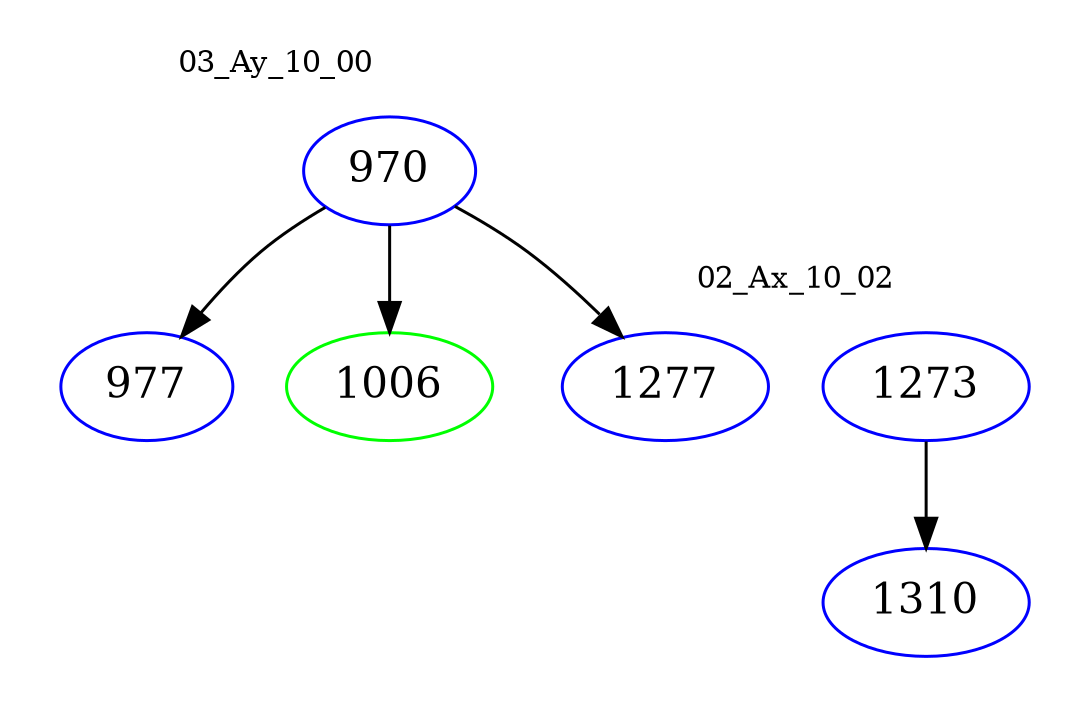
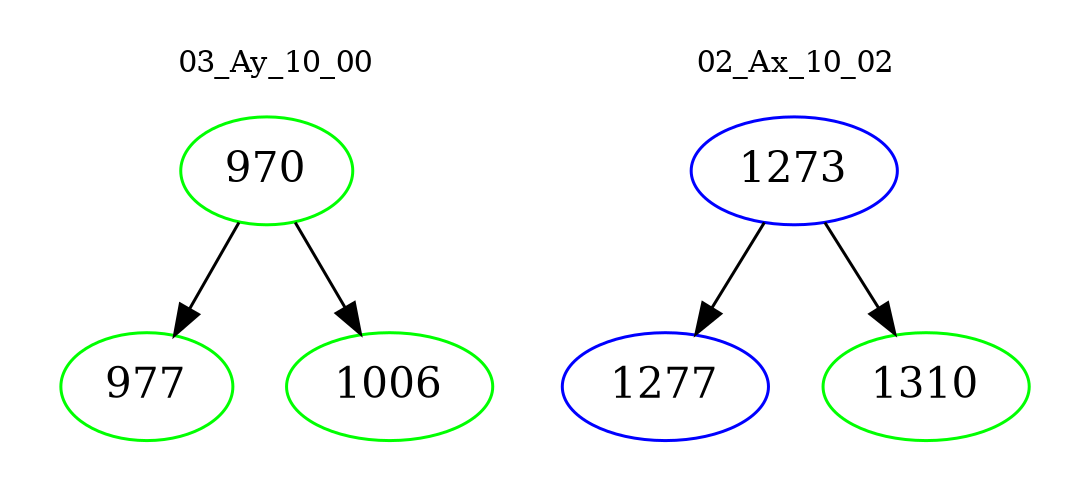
node "970": color blue -> green
edge "970" -> "1277": now "1273" -> "1277"
node "977": color blue -> green
node "1310": color blue -> green
